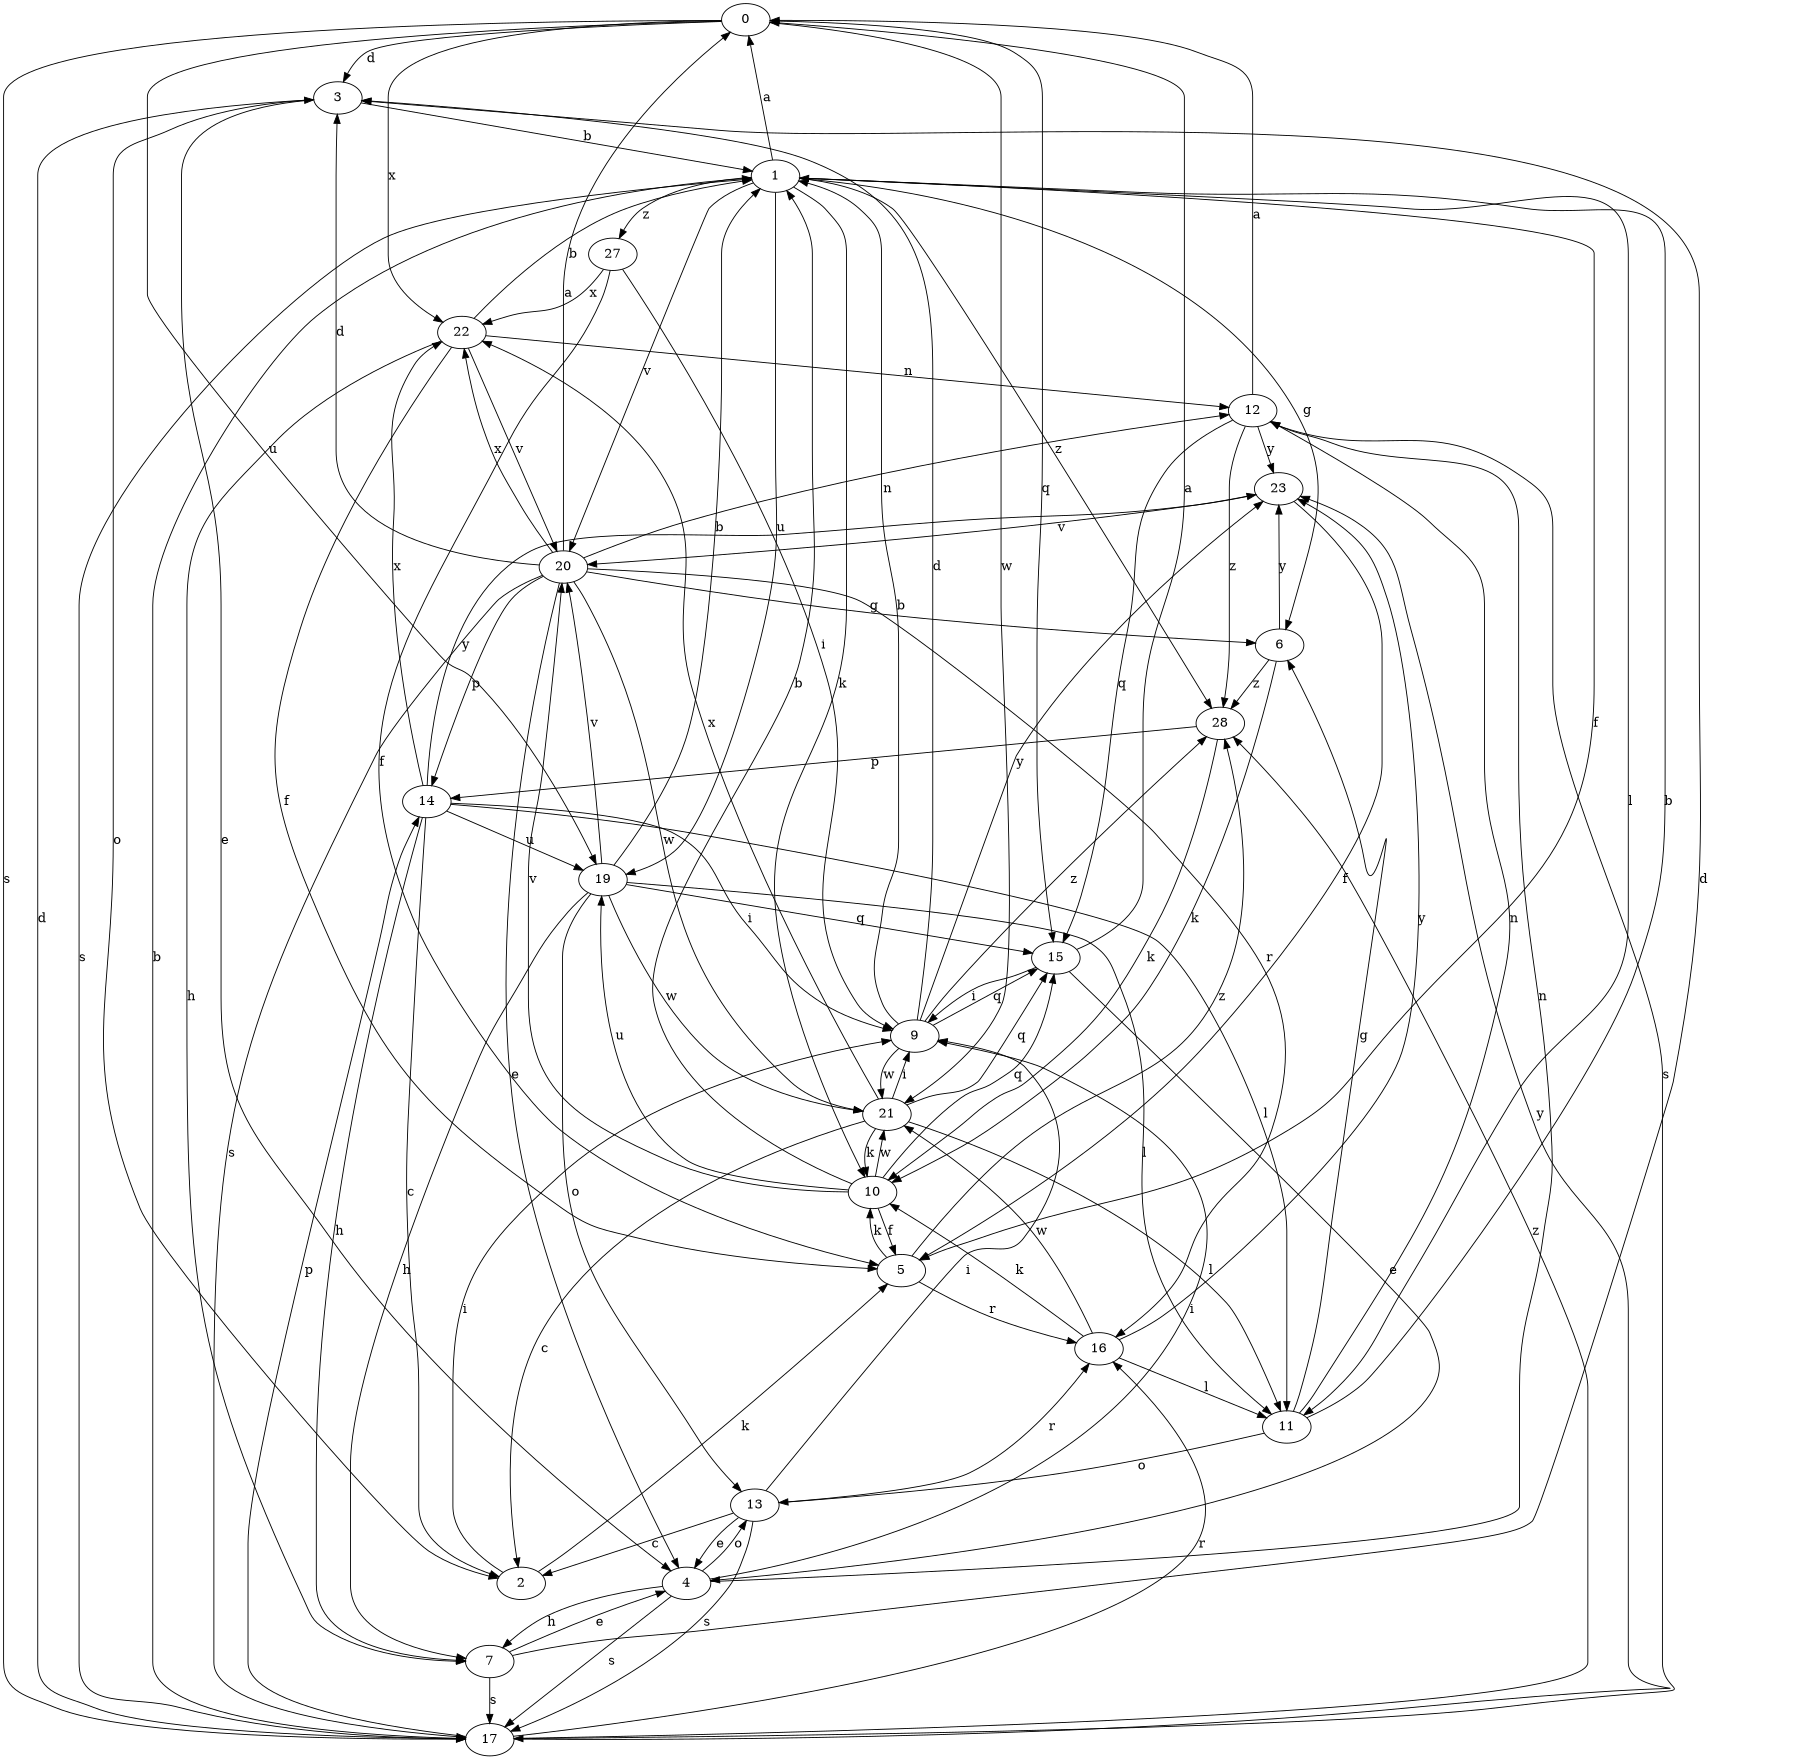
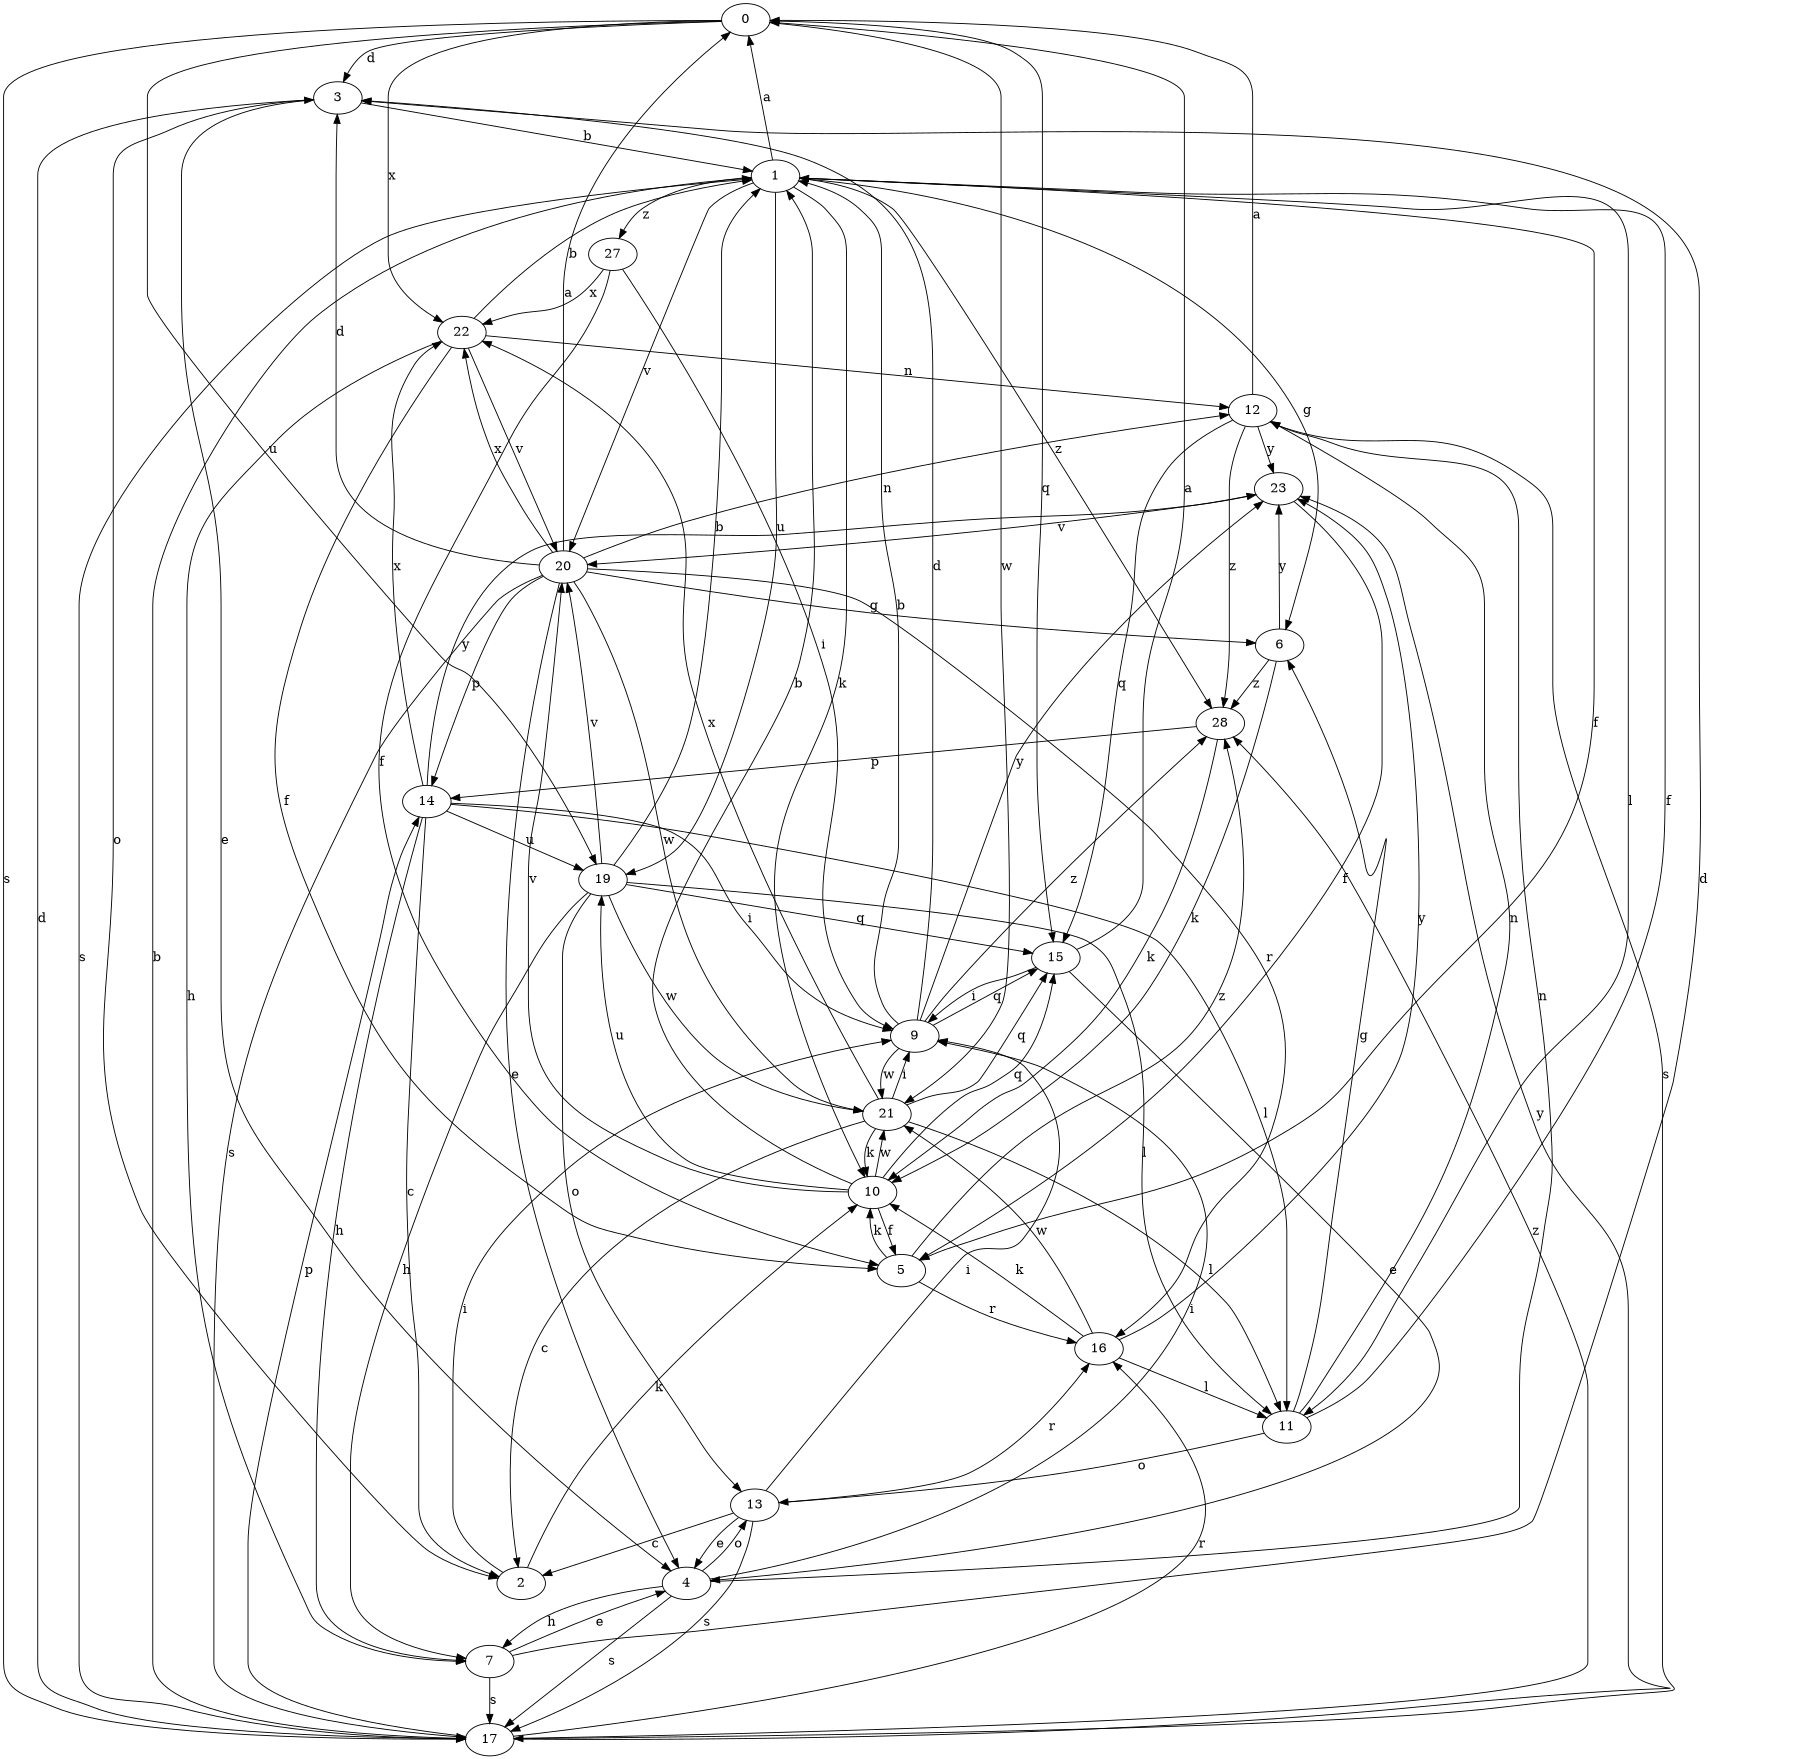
edge "11" -> "1": label "b" -> "f"
edge "2" -> "5": now "2" -> "10"
